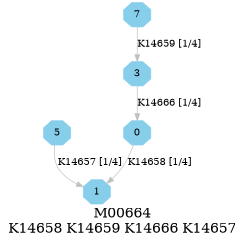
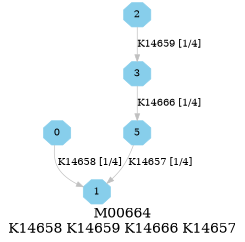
node "7": label "7" -> "2"
edge "3" -> "0": now "3" -> "5"
